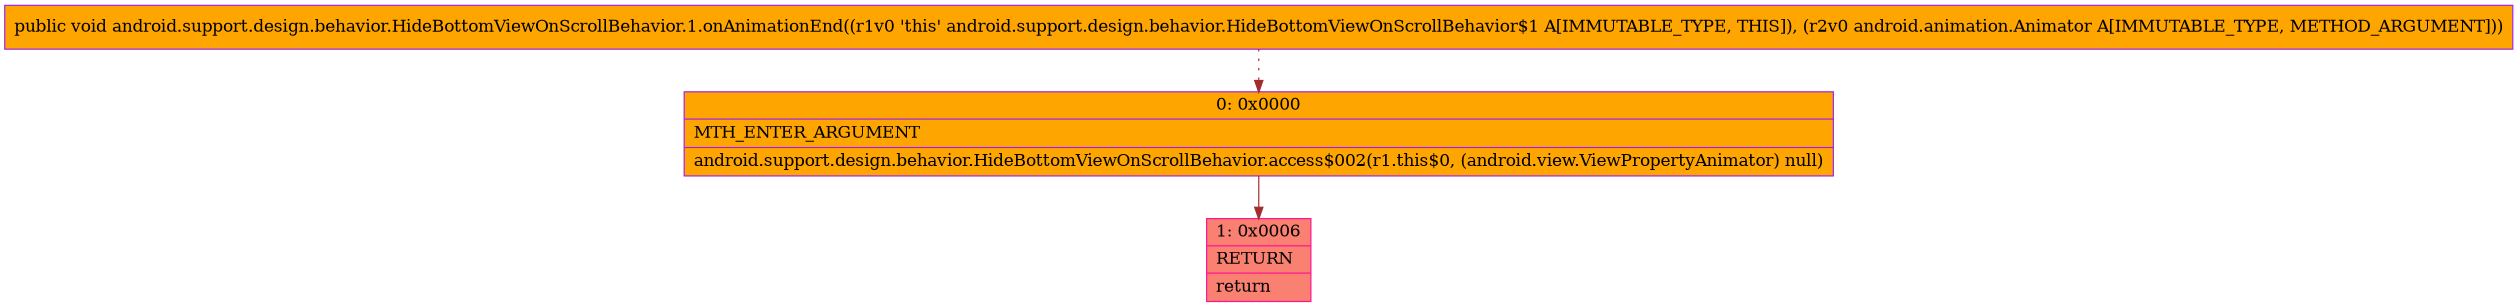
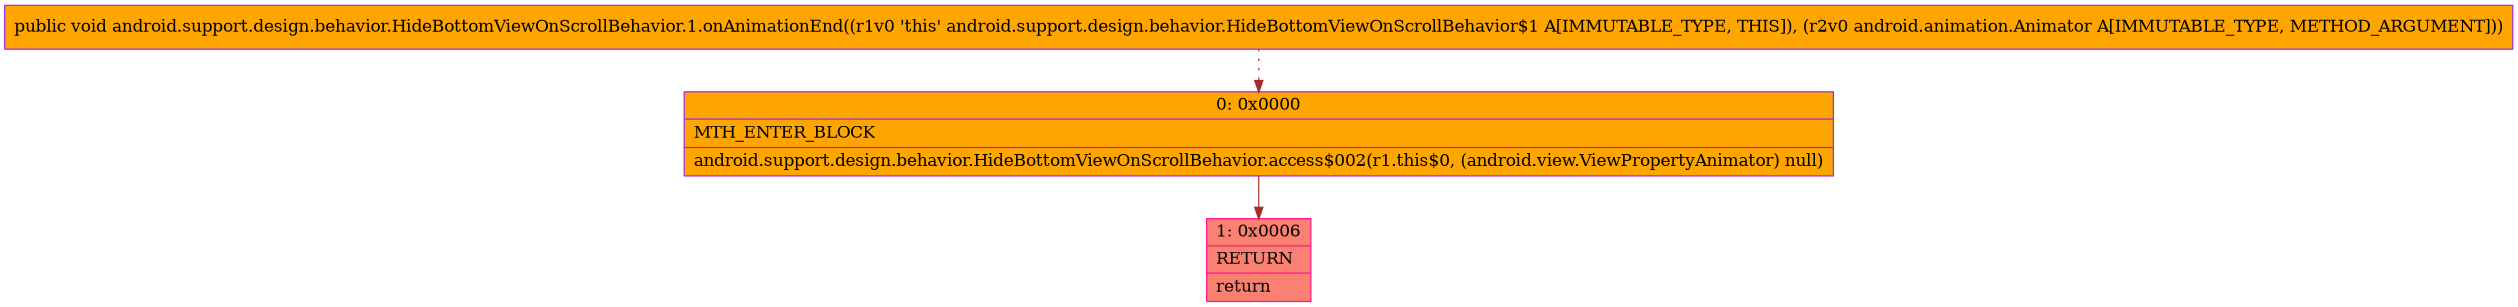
node "0: 0x0000": text "MTH_ENTER_ARGUMENT" -> "MTH_ENTER_BLOCK"
